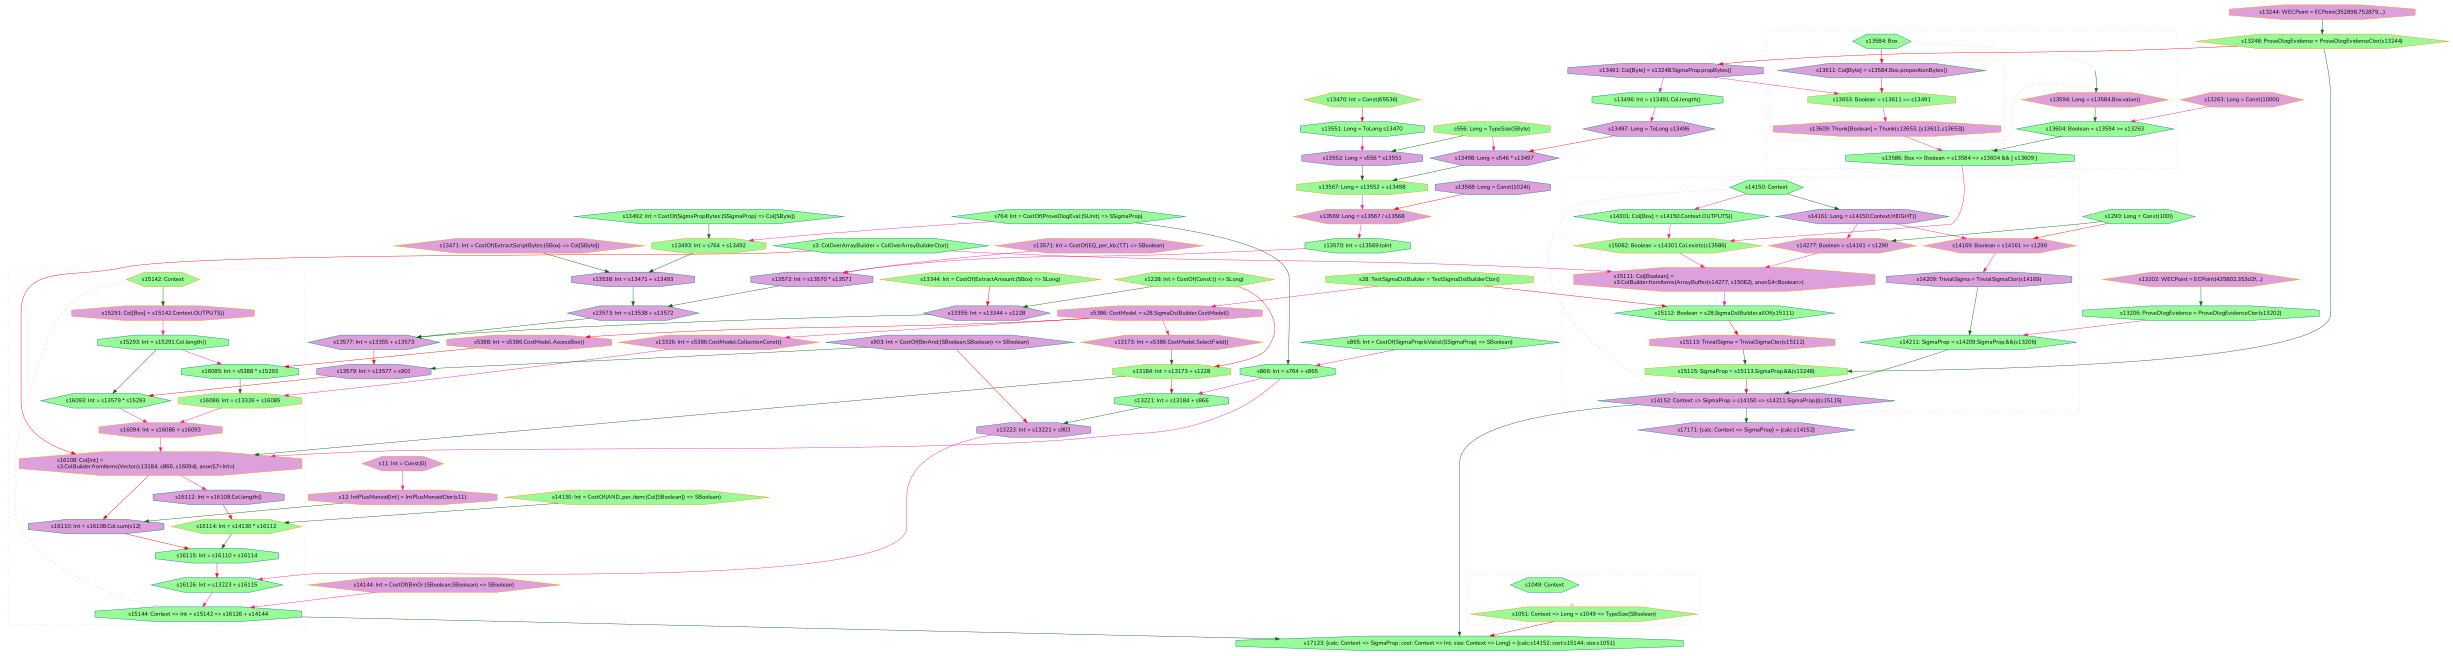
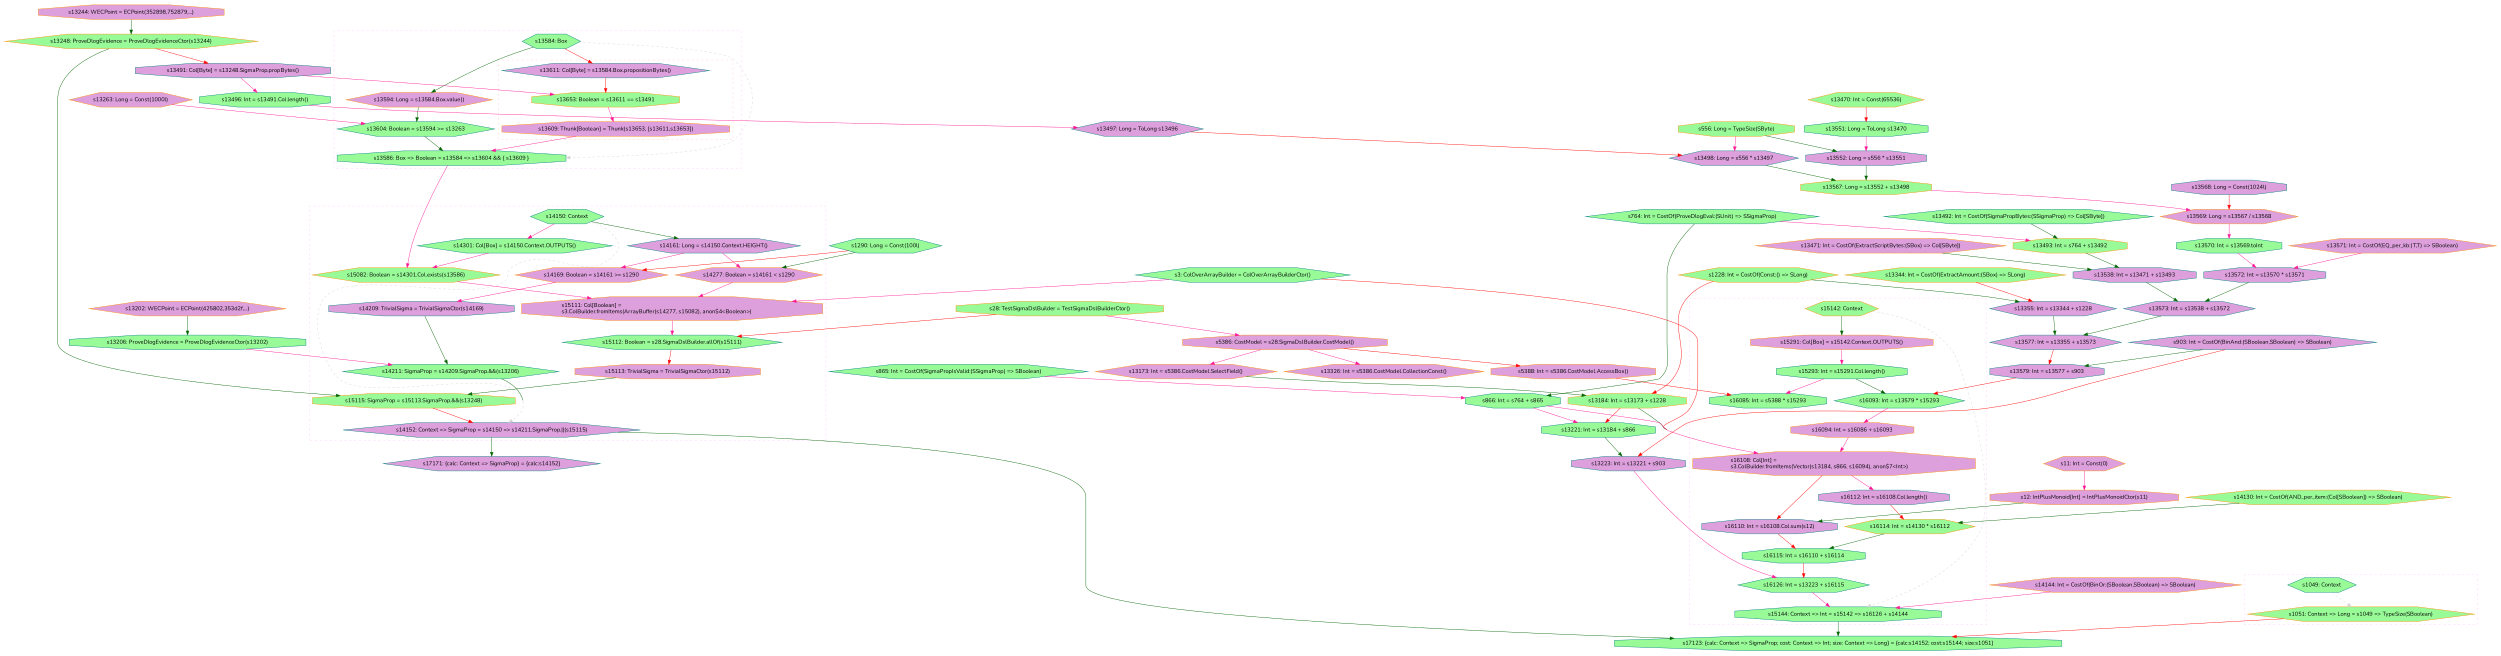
node "s13498: Long = s546 * s13497": label "s13498: Long = s546 * s13497" -> "s13498: Long = s556 * s13497"
node "s16086: Int = s13326 + s16085": removed
